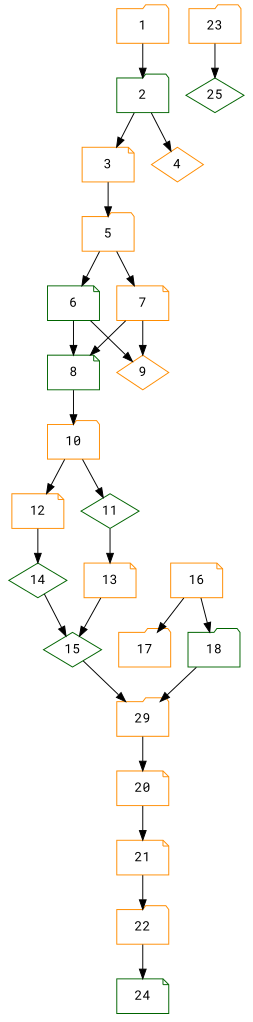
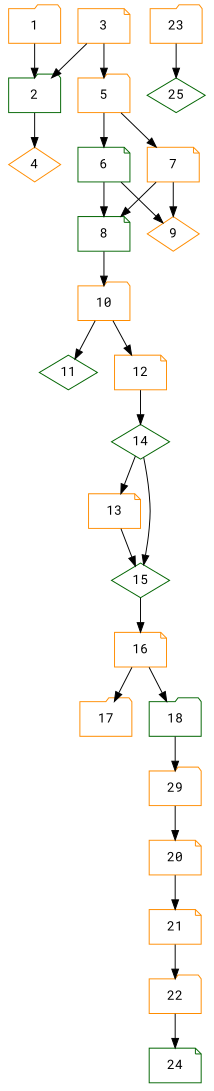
edge "2" -> "3": reversed
edge "11" -> "13": now "14" -> "13"
edge "15" -> "29": now "15" -> "16"
